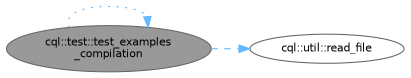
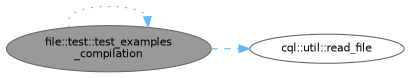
node "cql::test::test_examples _compilation": label "cql::test::test_examples _compilation" -> "file::test::test_examples _compilation"
